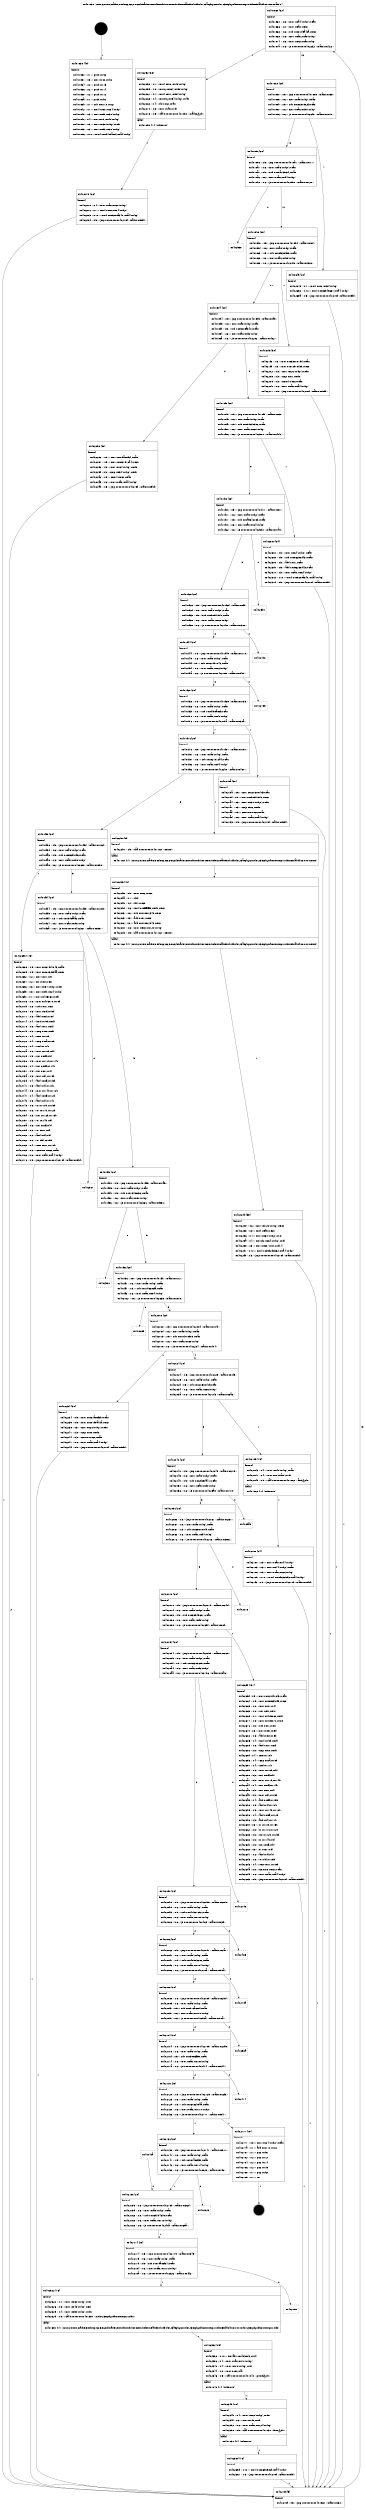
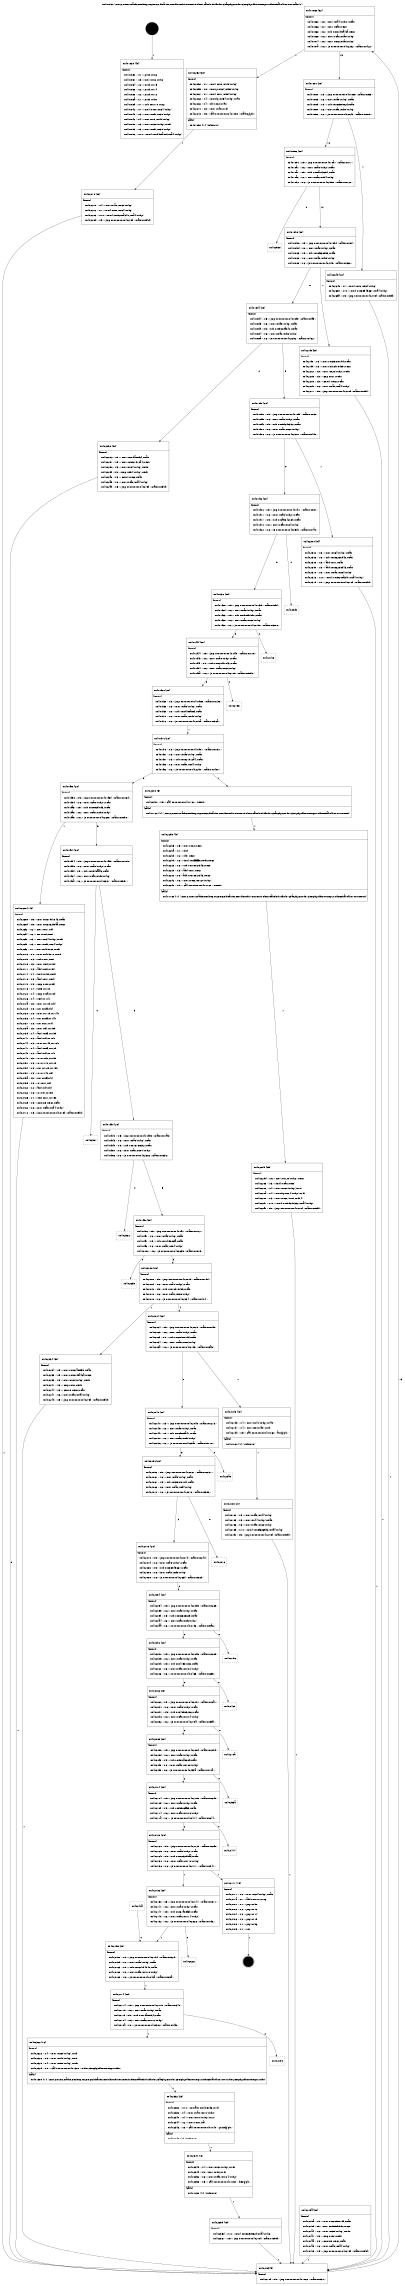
edge "0x401f60 [28]" -> "0x40219a [30]": removed, label "1"
node "0x40265f [137]": removed
